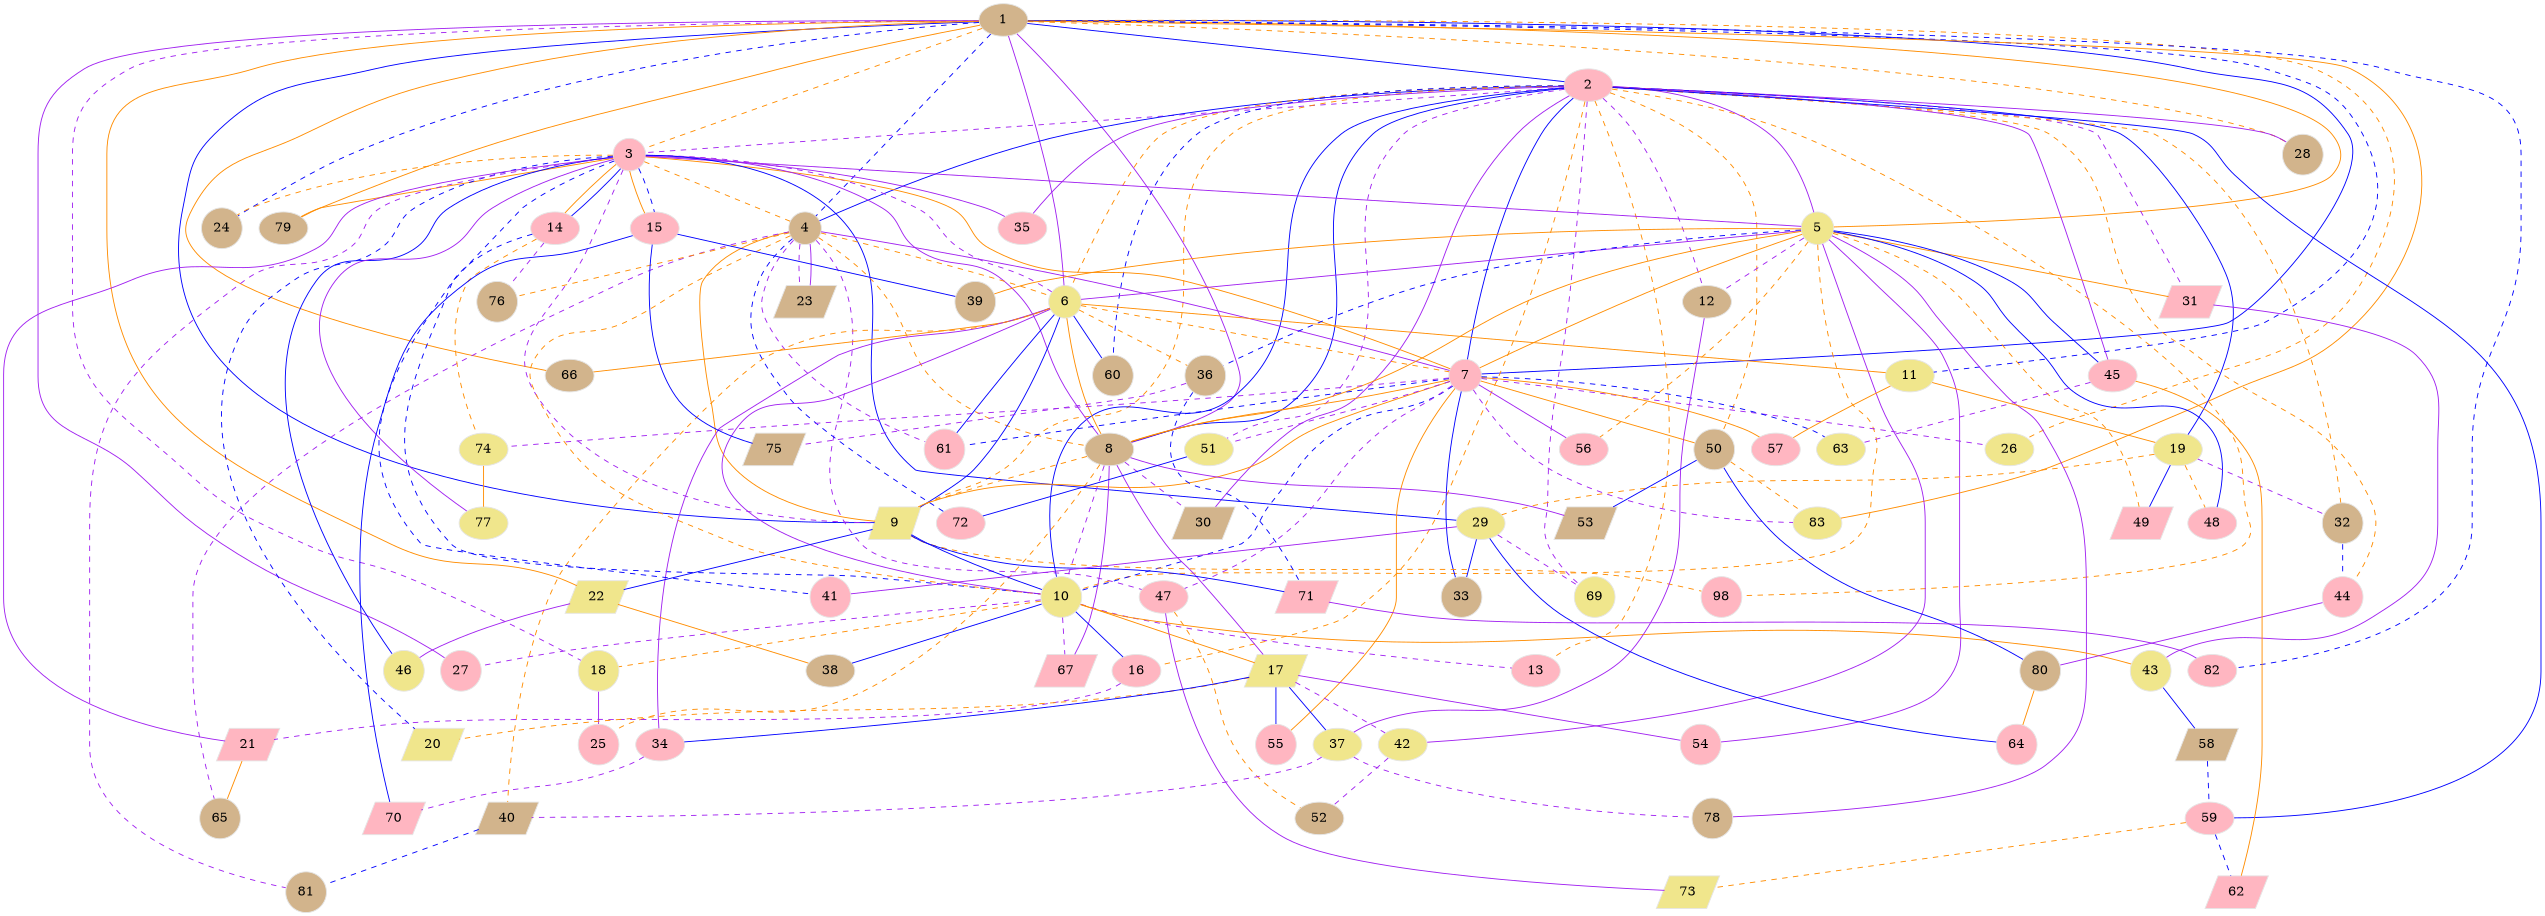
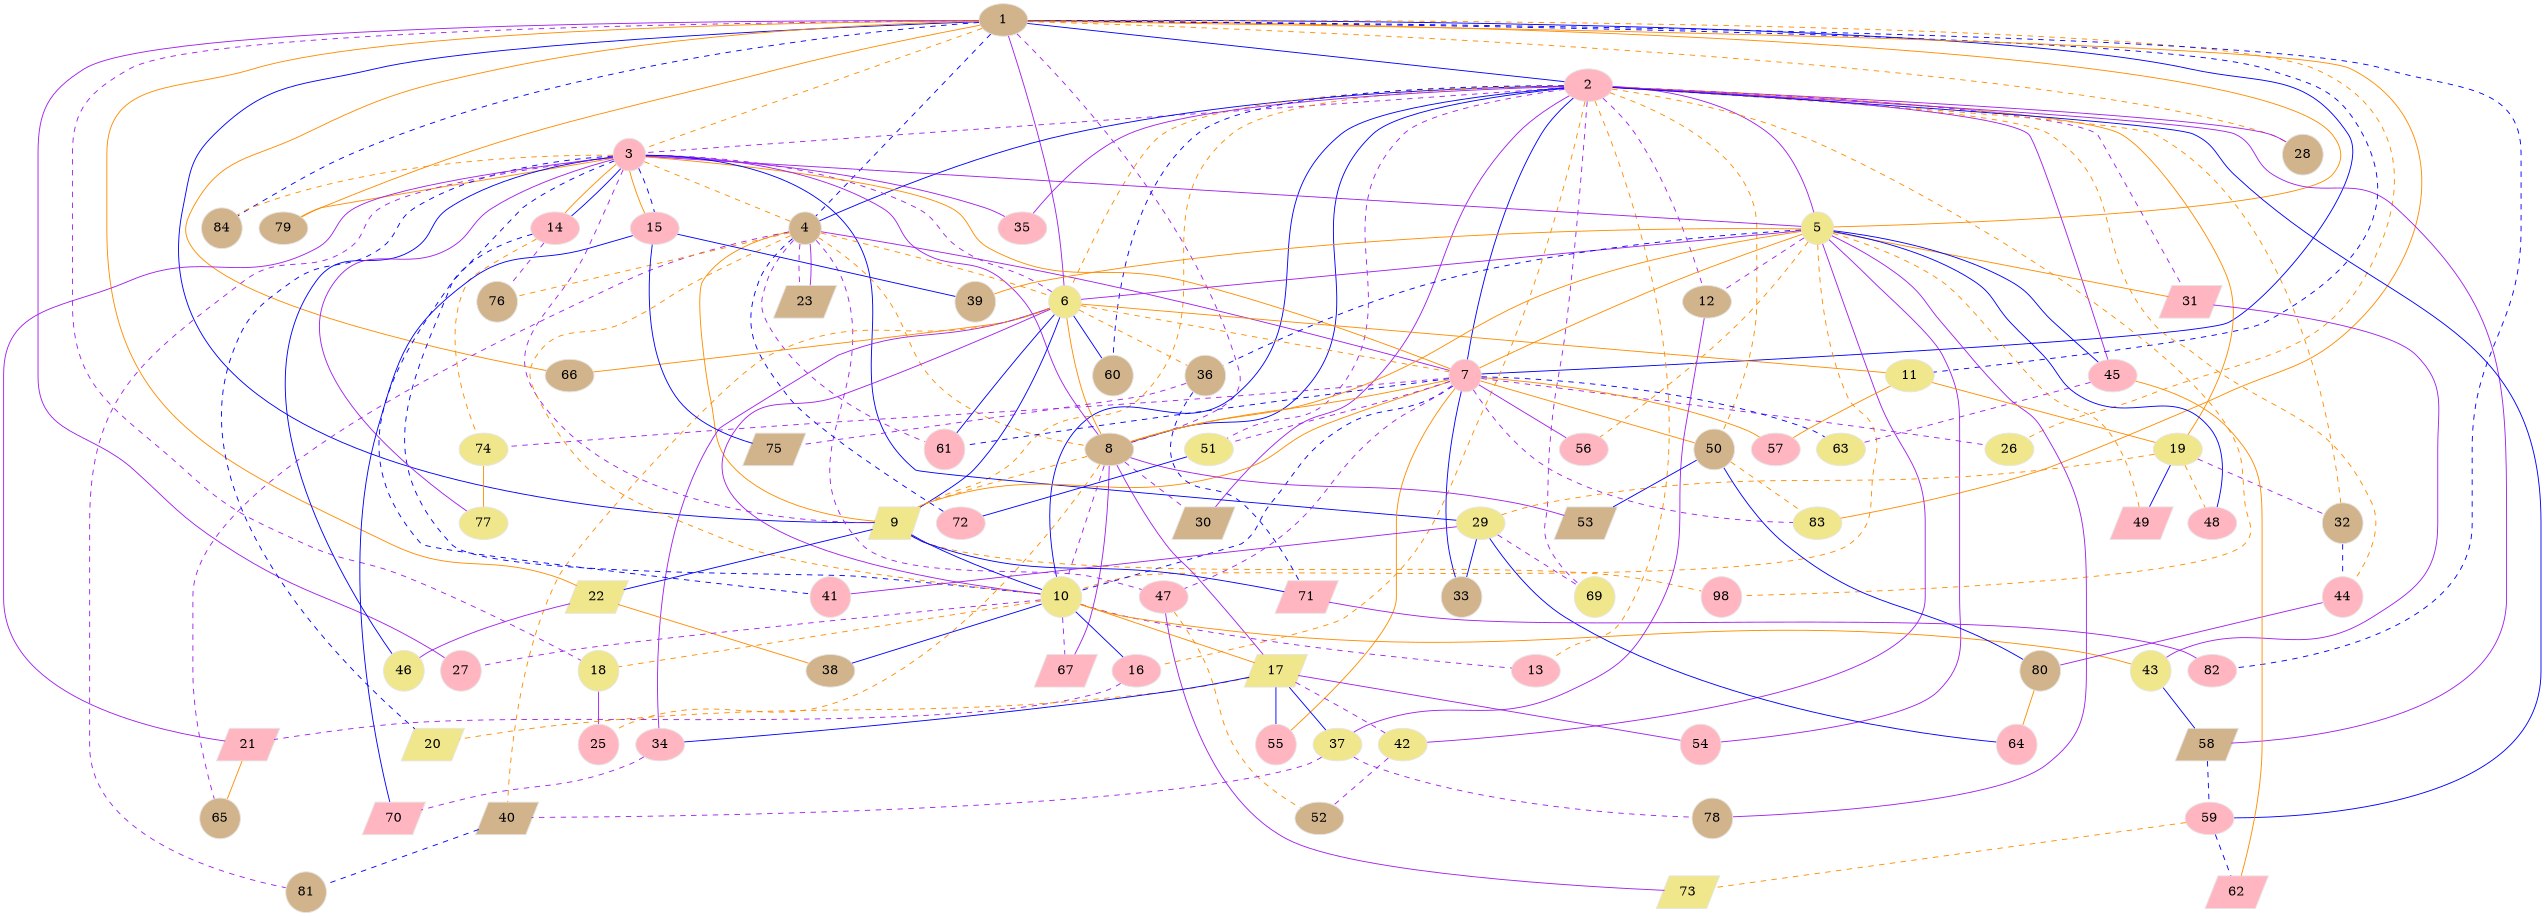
edge "2" -- "19": color blue -> darkorange
edge "2" -- "58": added
edge "1" -- "8": style solid -> dashed
node "24": label "24" -> "84"
